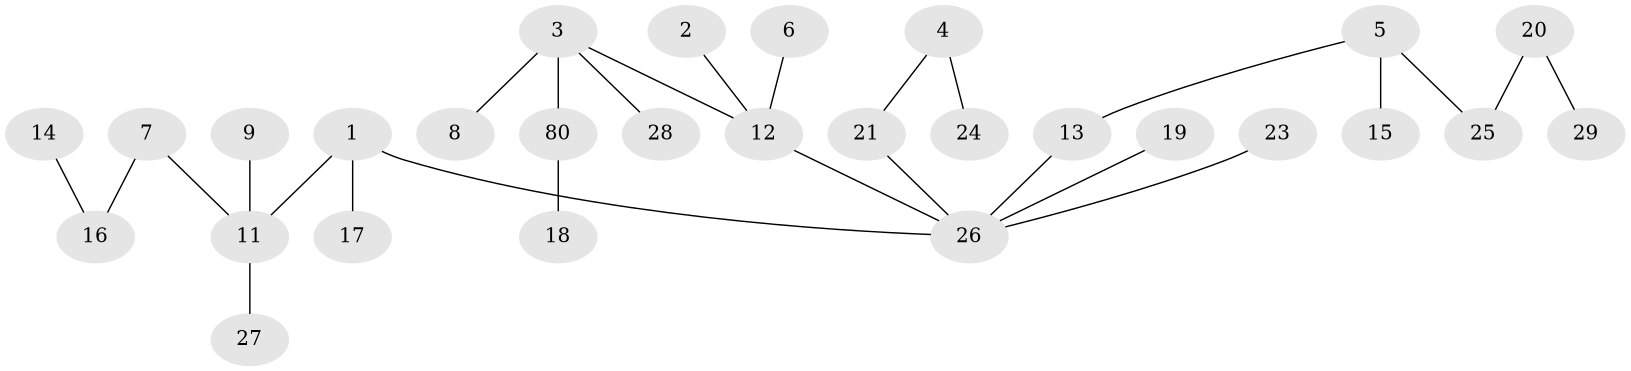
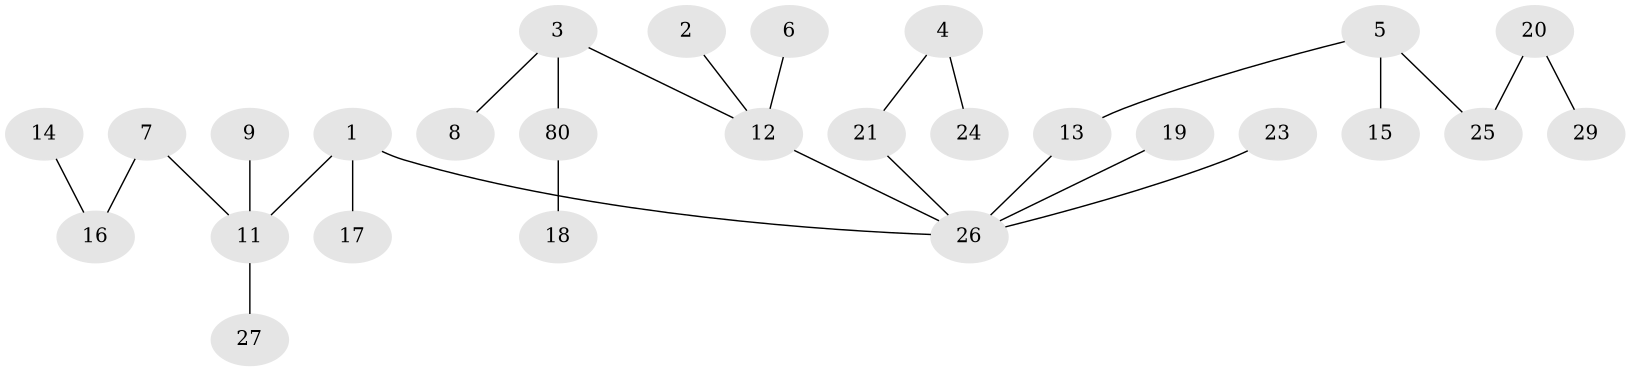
node "28": removed
